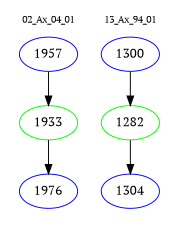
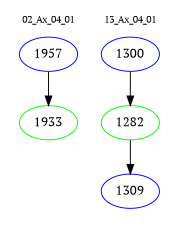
cluster "13_Ax_94_01": label "13_Ax_94_01" -> "13_Ax_04_01"
node "1976": removed
node "1304": label "1304" -> "1309"
